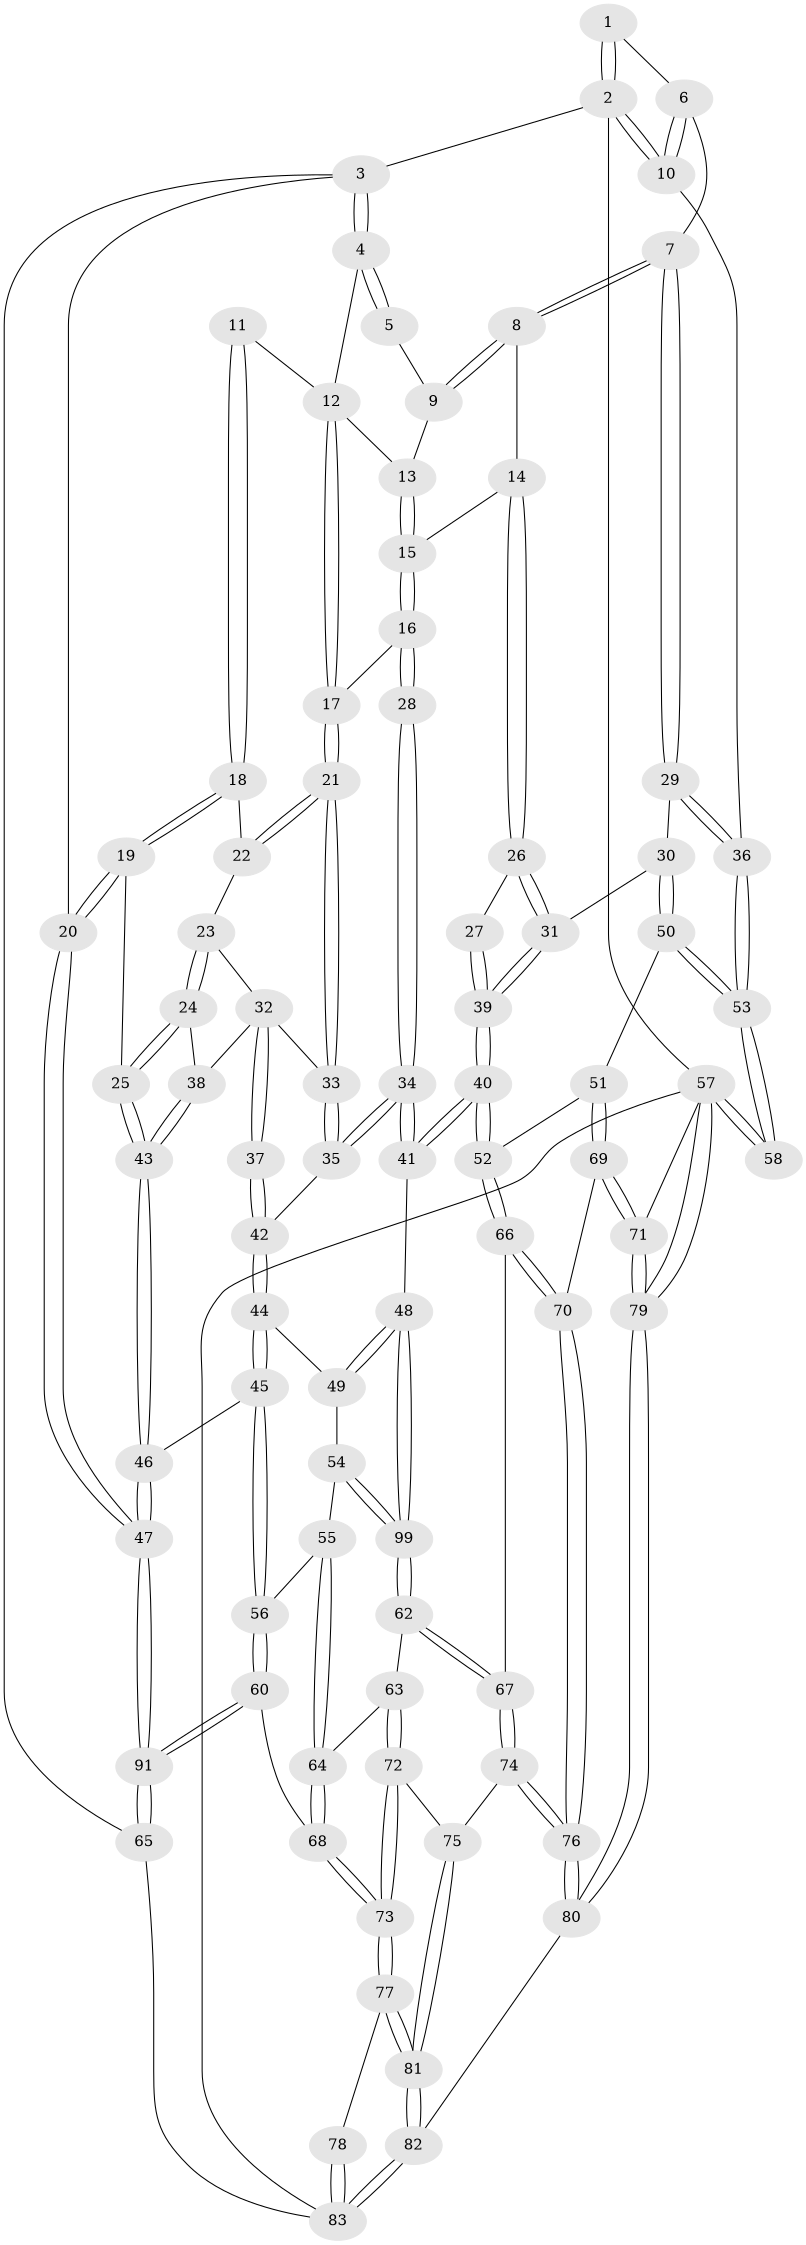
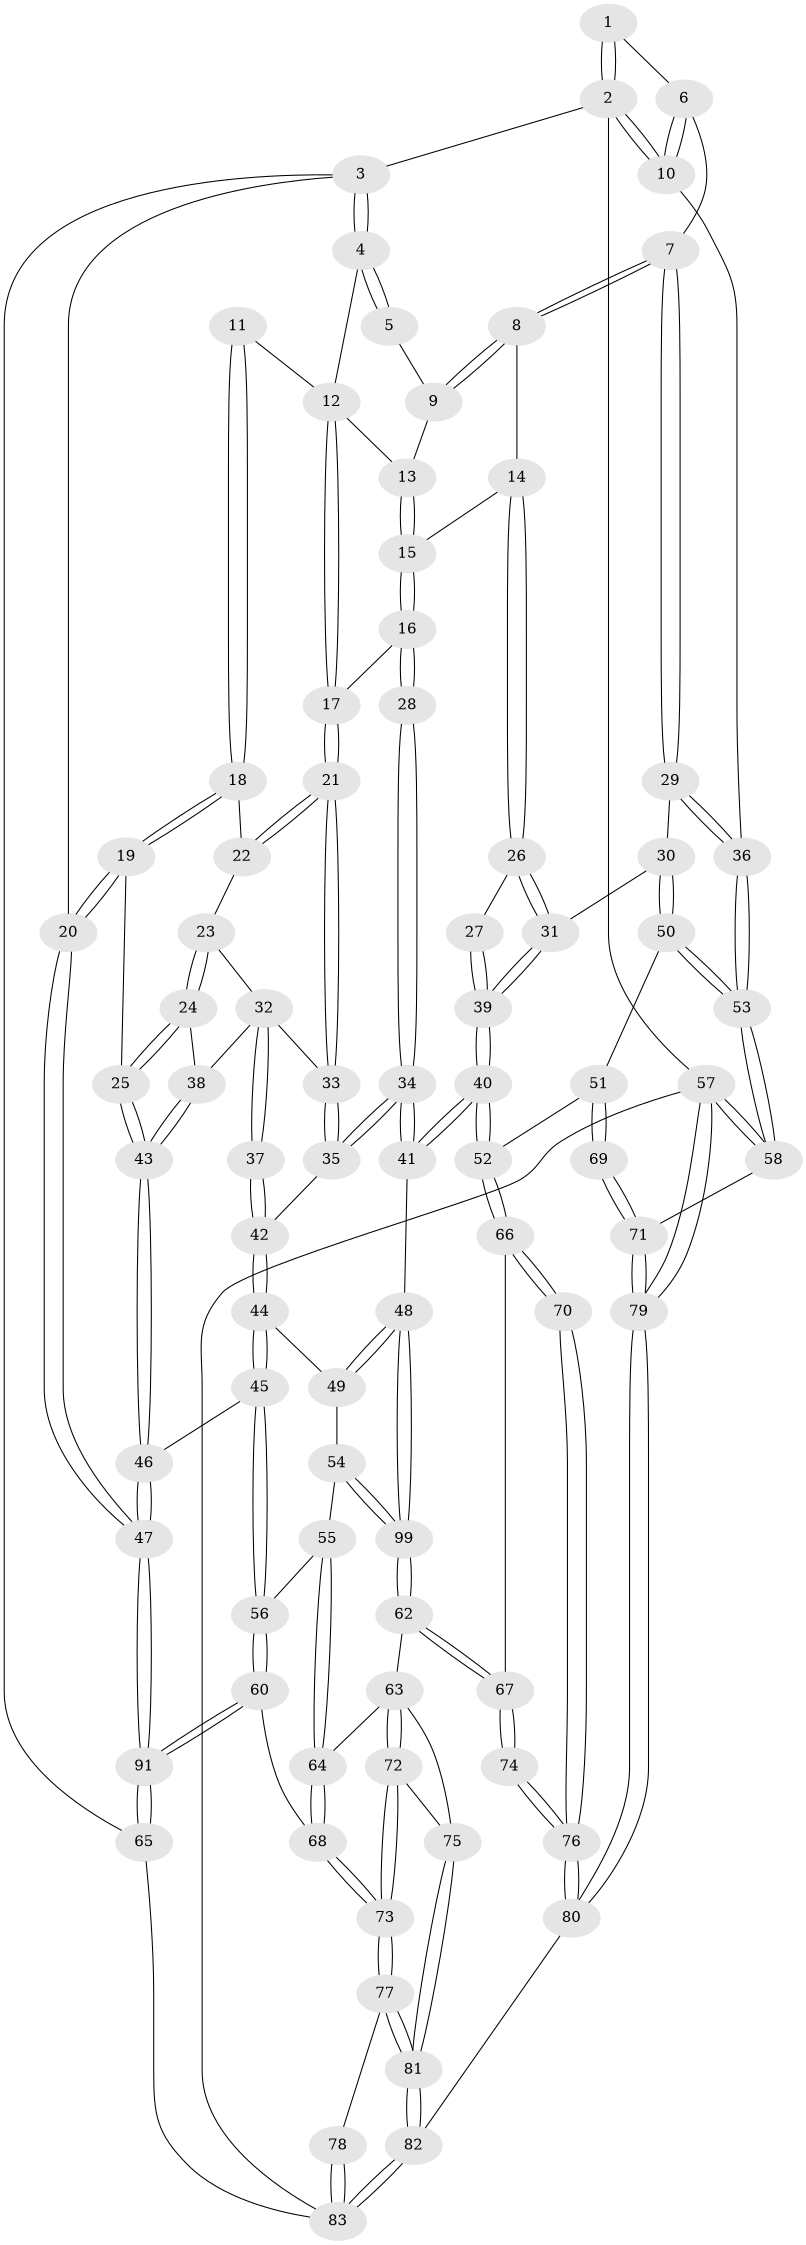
edge "57" -- "71": now "58" -- "71"
edge "69" -- "70": removed
edge "74" -- "75": now "63" -- "75"
